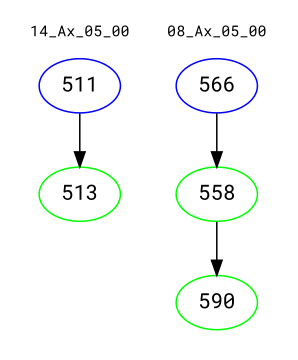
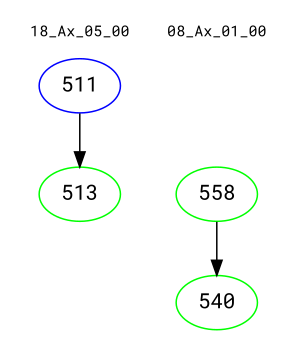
cluster "14_Ax_05_00": label "14_Ax_05_00" -> "18_Ax_05_00"
cluster "08_Ax_05_00": label "08_Ax_05_00" -> "08_Ax_01_00"
node "566": removed
node "590": label "590" -> "540"
